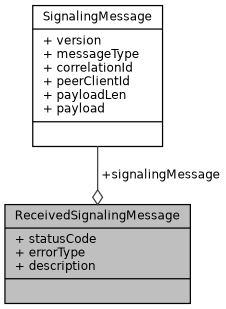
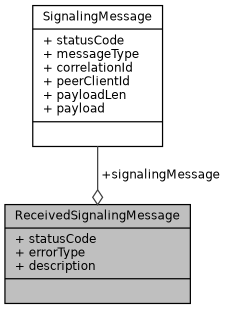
node "SignalingMessage": text "+ version" -> "+ statusCode"
